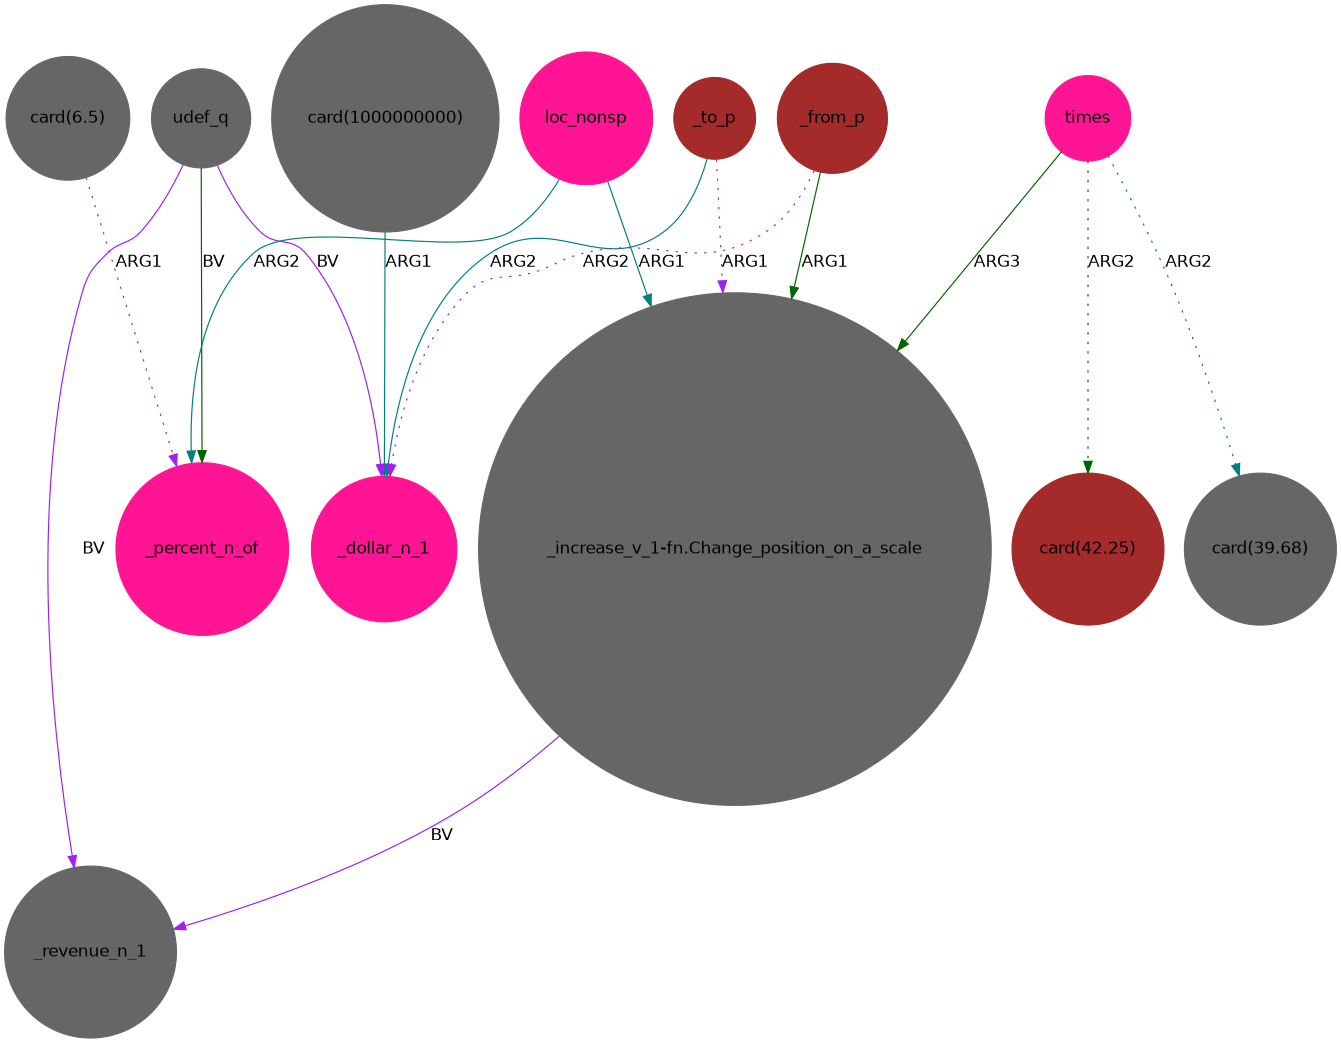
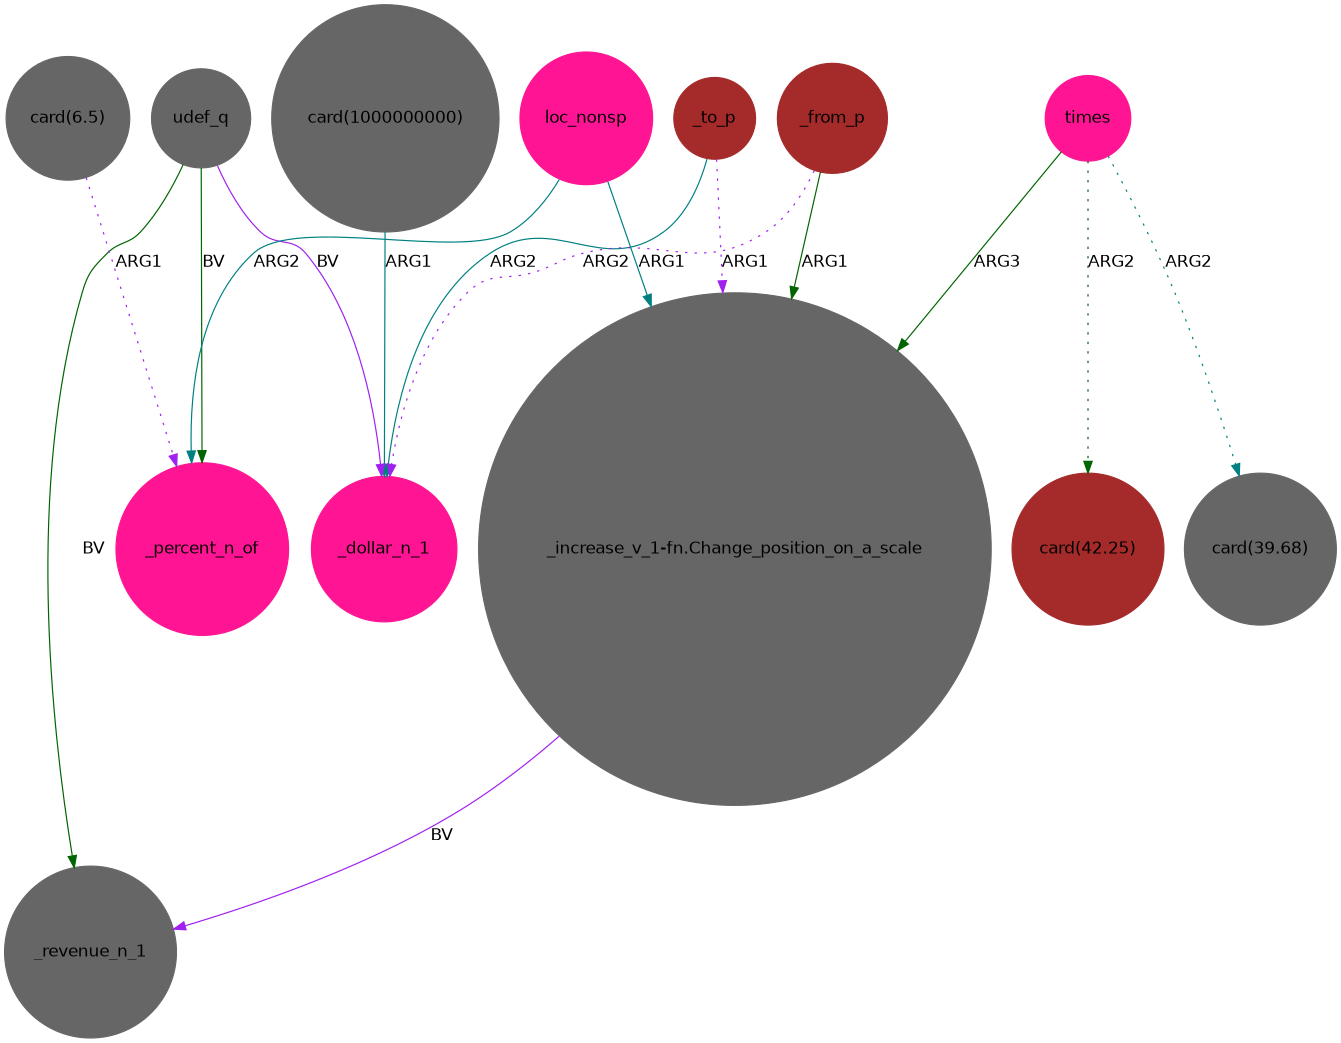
edge "udef_q" -> "_revenue_n_1": color purple -> darkgreen
